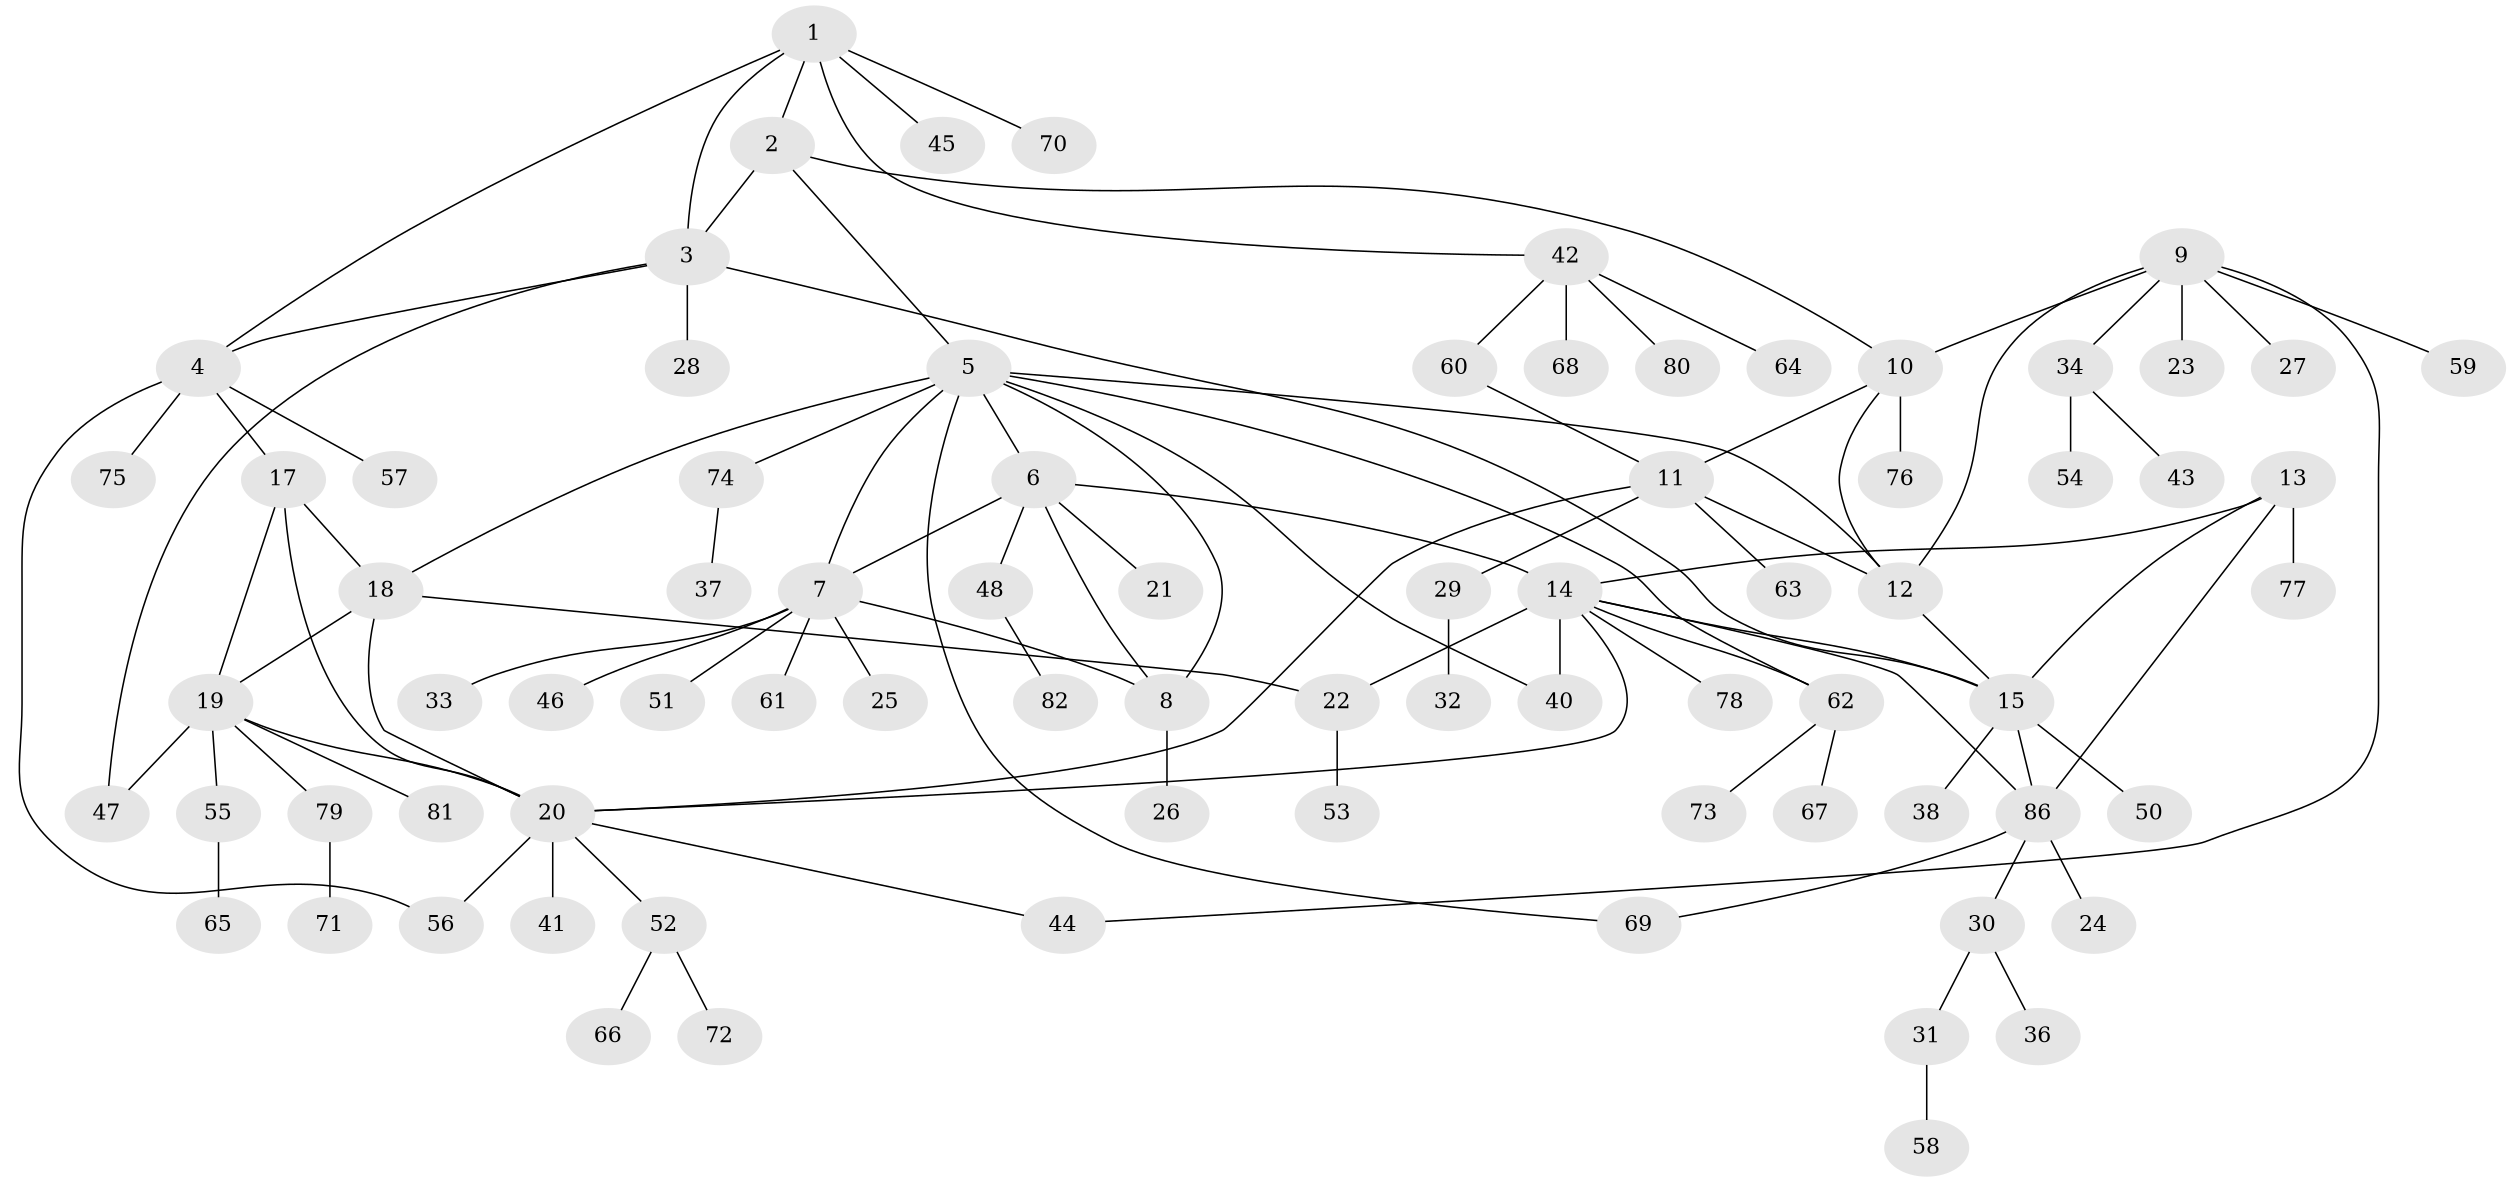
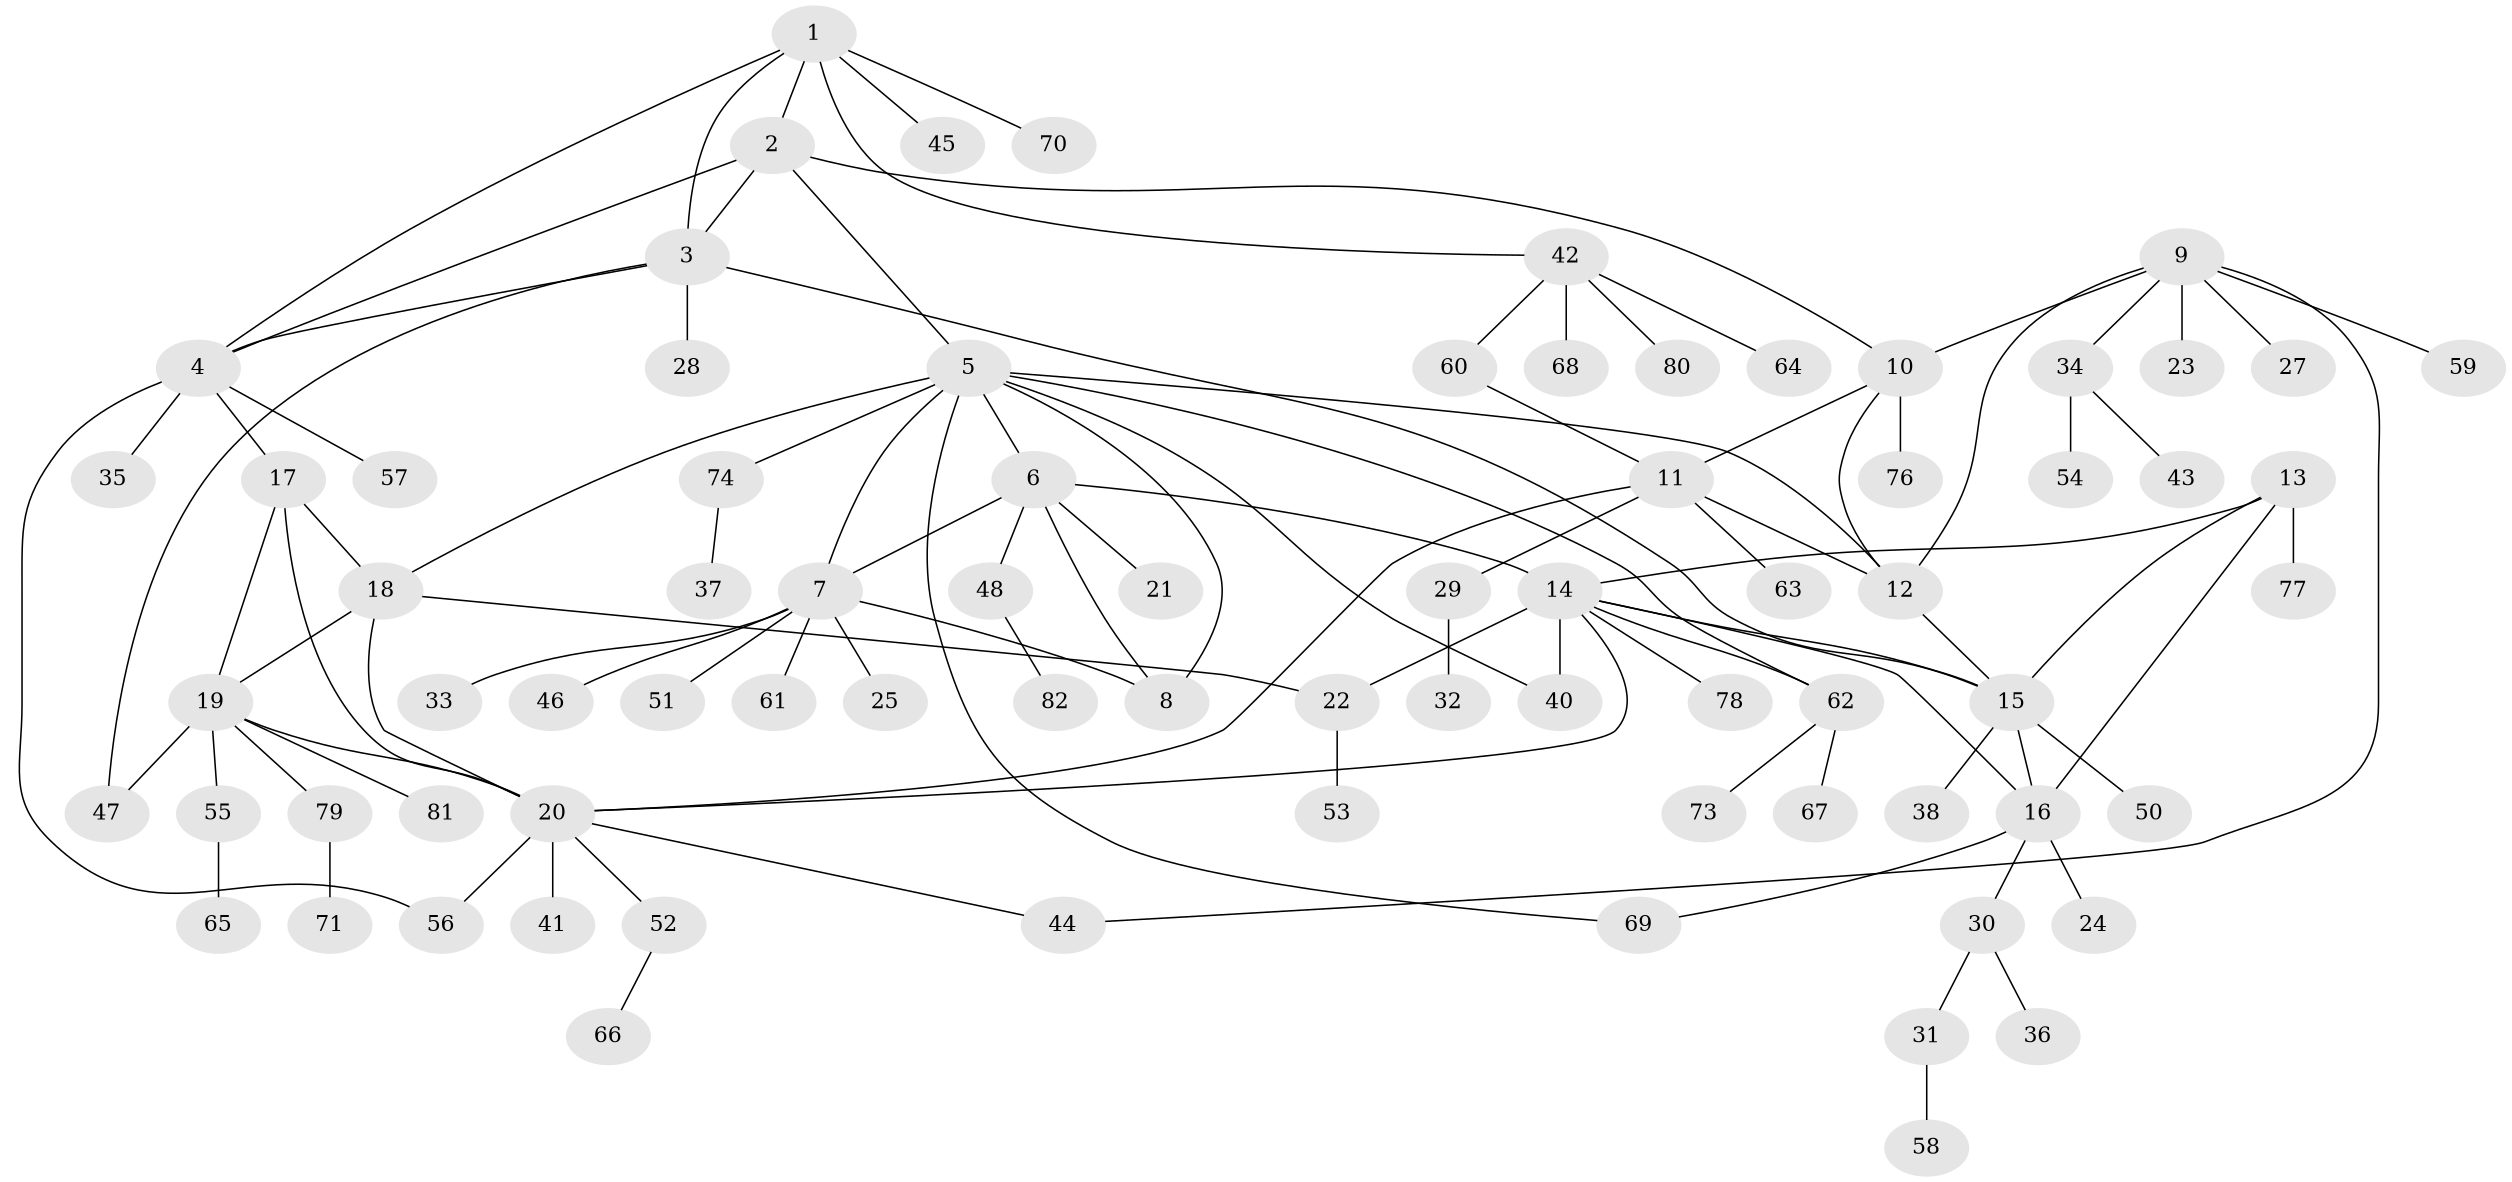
edge "2" -- "4": added
node "75": label "75" -> "35"
node "26": removed
node "86": label "86" -> "16"
node "72": removed
